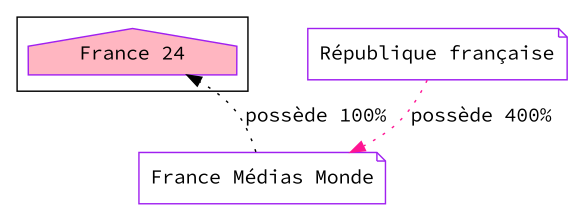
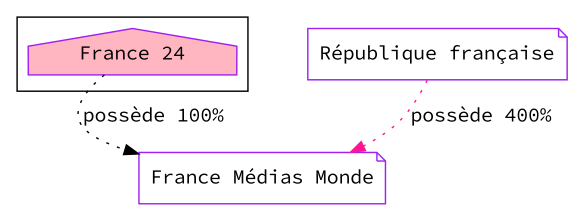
edge "France Médias Monde" -> "France 24": reversed
